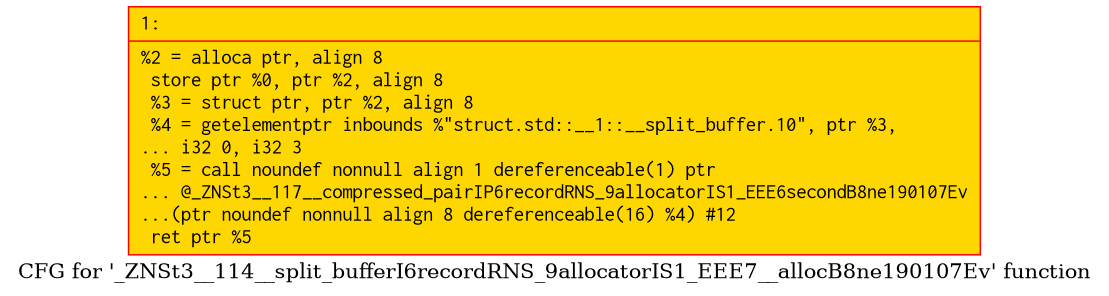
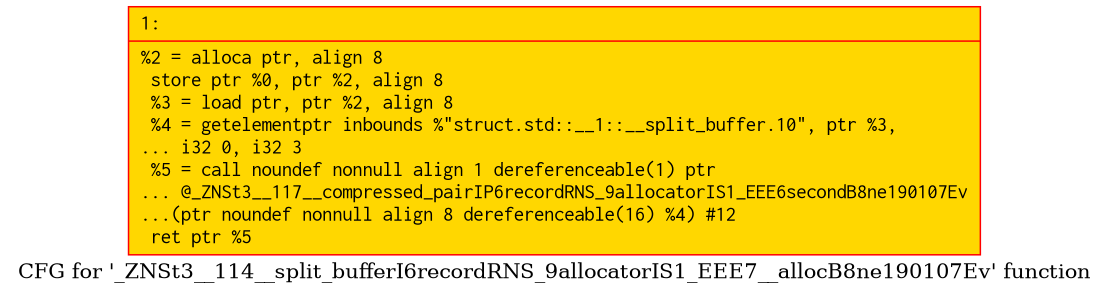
node "1:": text "%3 = struct ptr, ptr %2, align 8" -> "%3 = load ptr, ptr %2, align 8"
